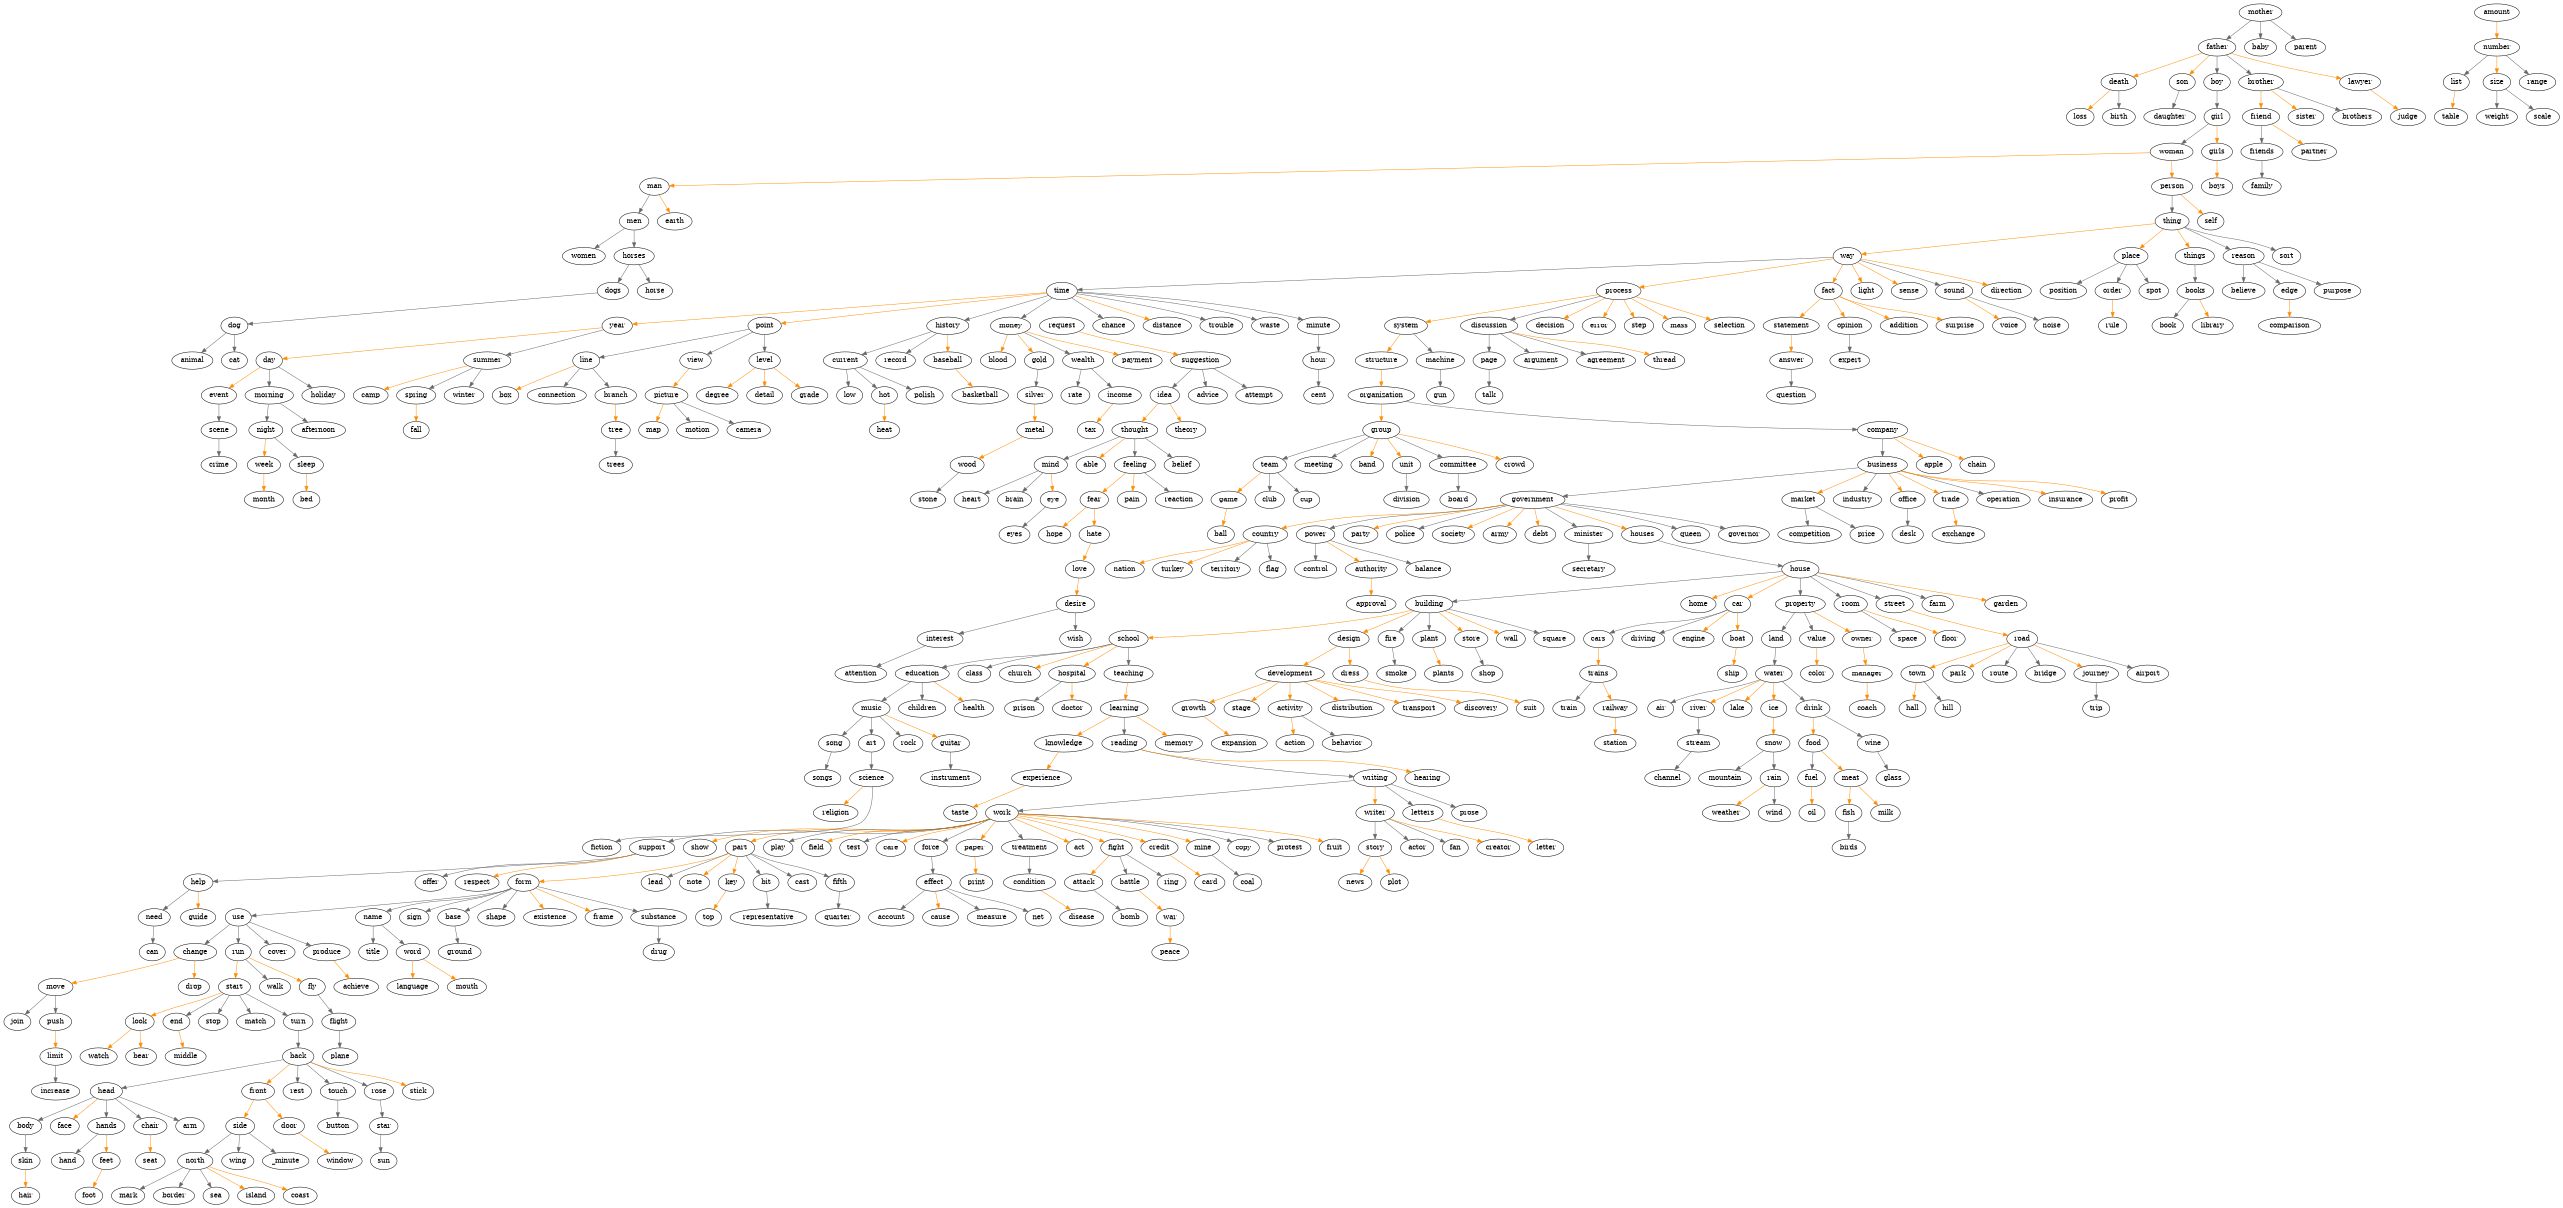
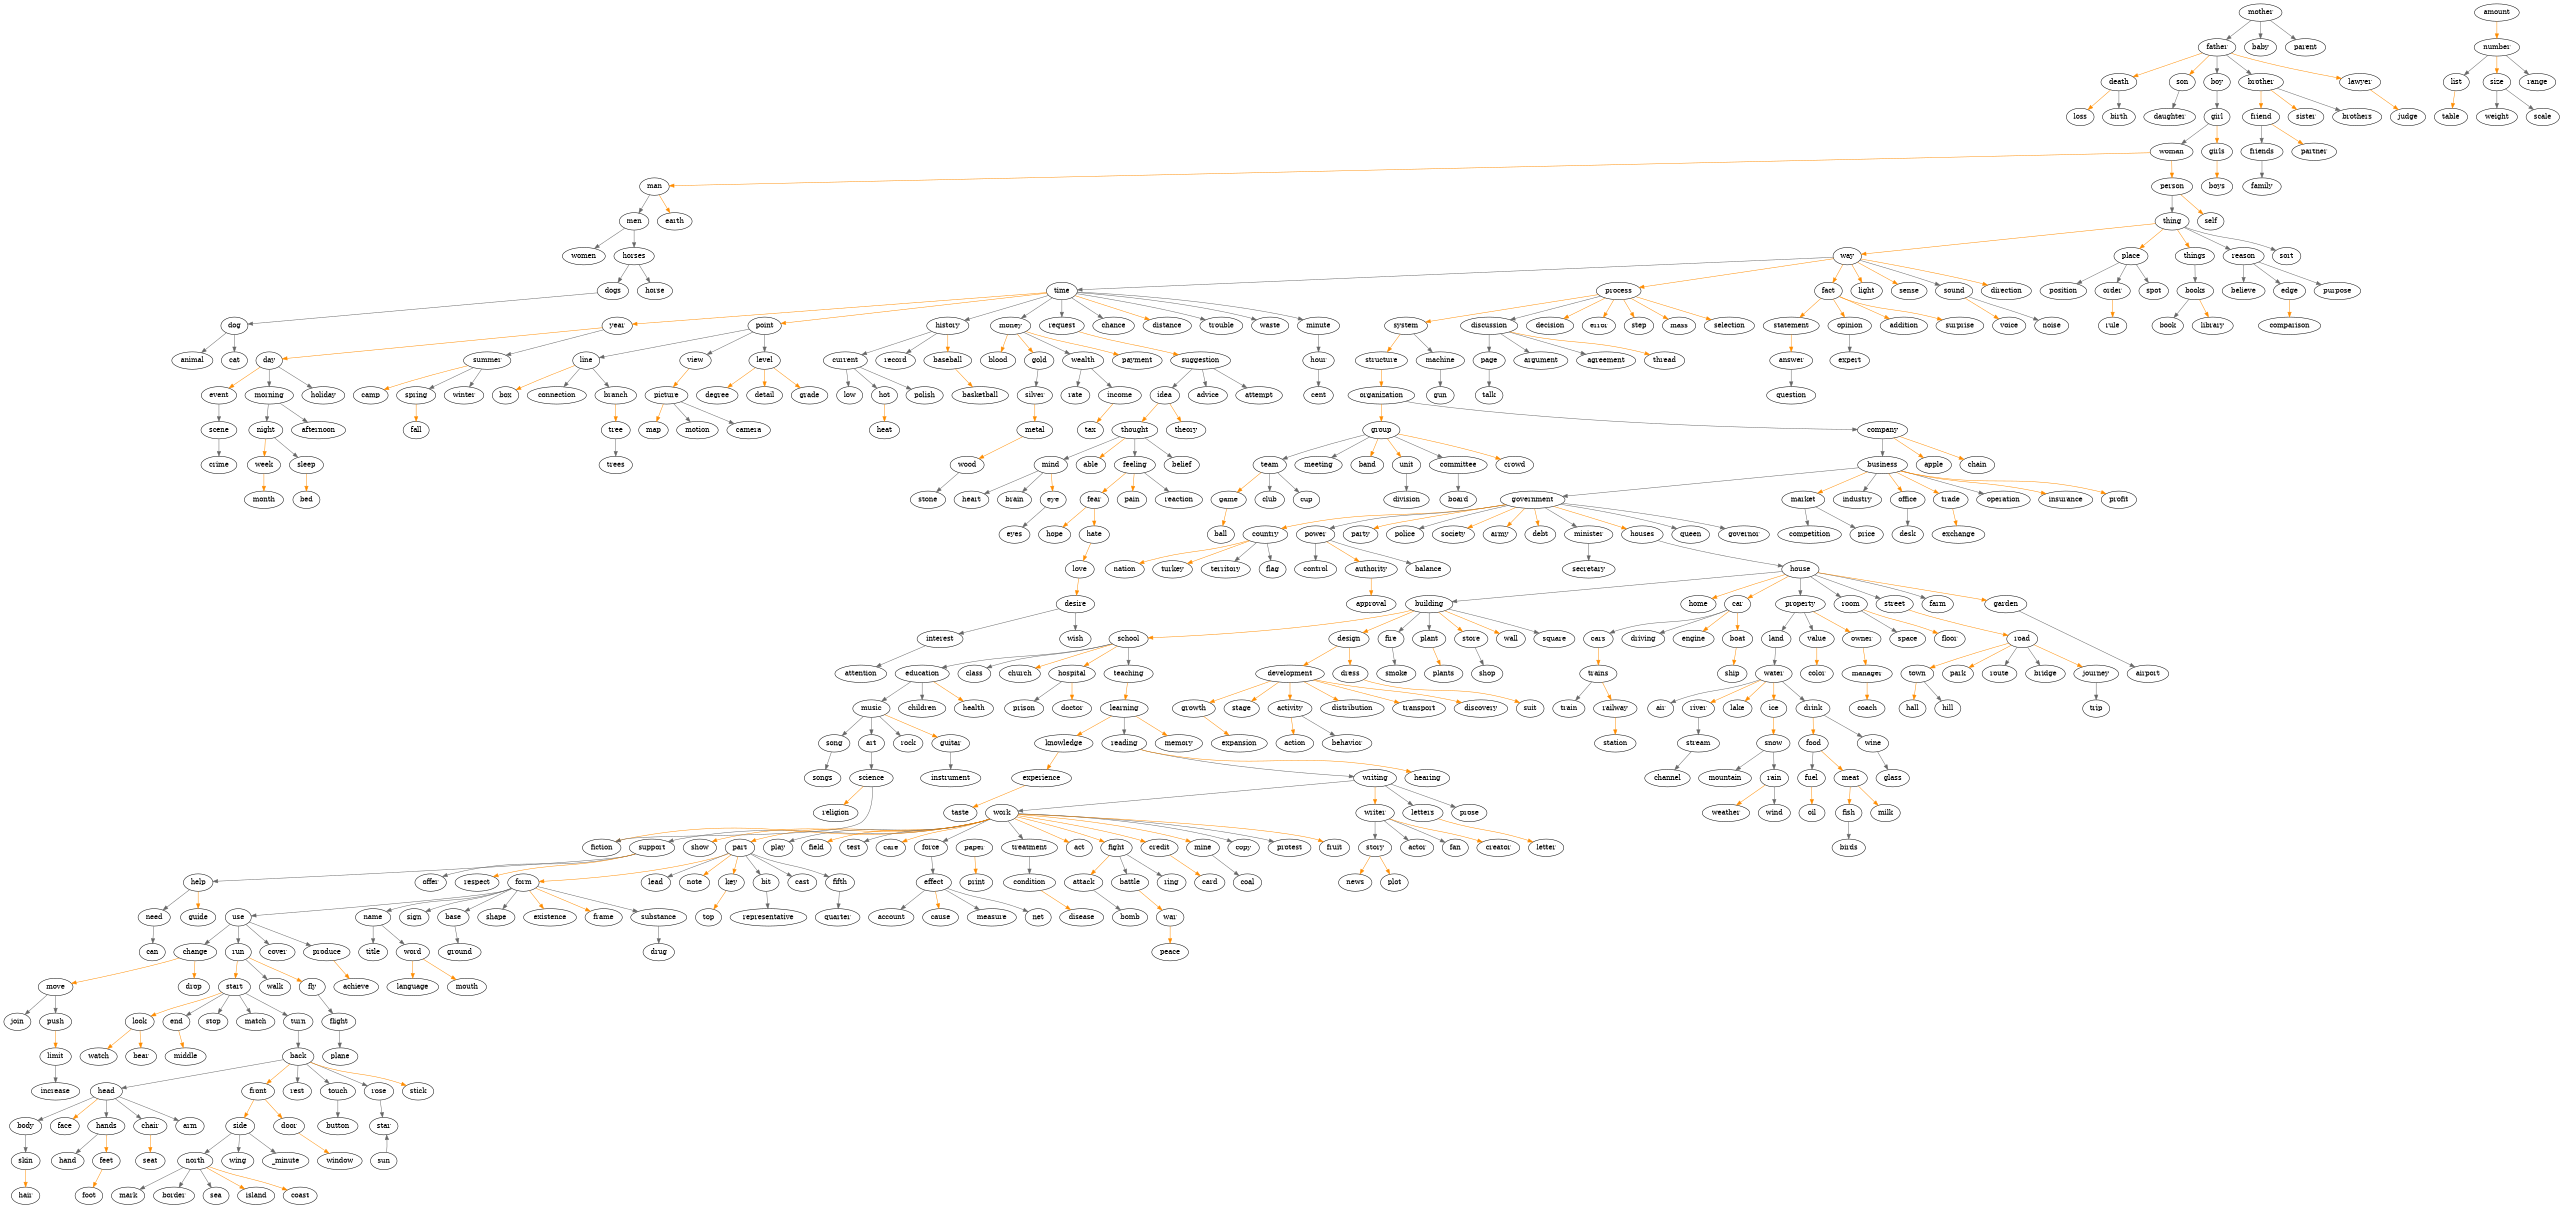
edge "time" -> "request": added
edge "road" -> "airport": now "garden" -> "airport"
edge "work" -> "paper": now "work" -> "fiction"
edge "star" -> "sun": reversed
